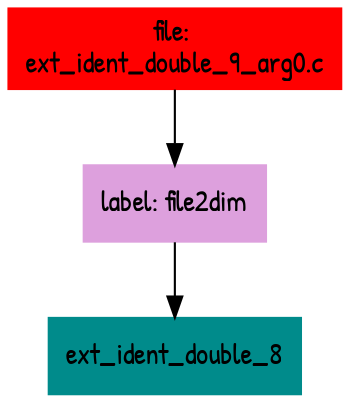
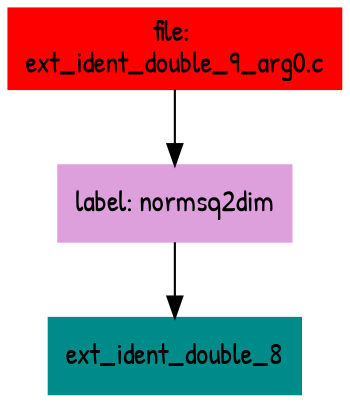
node "label: file2dim": label "label: file2dim" -> "label: normsq2dim"
